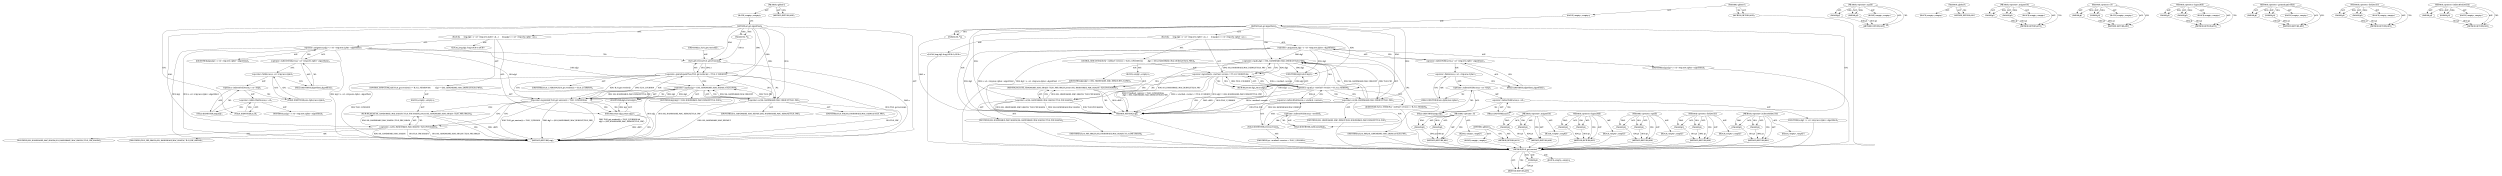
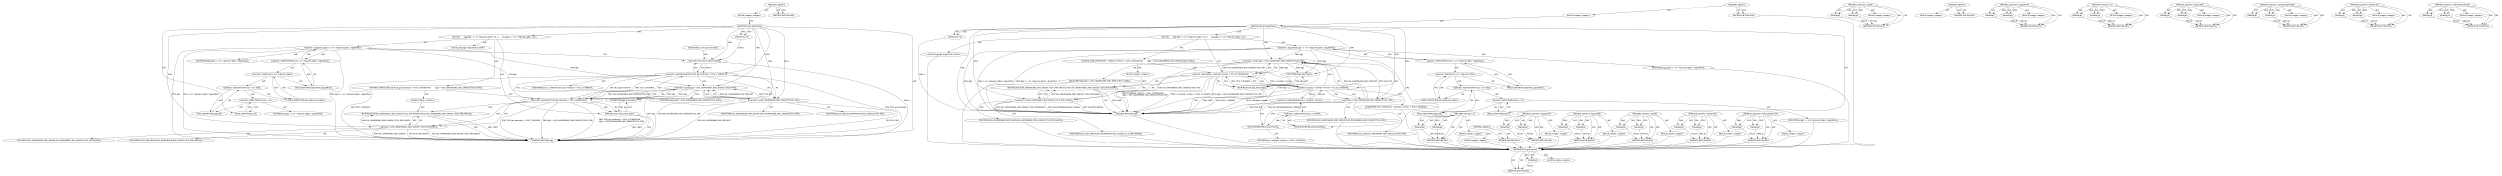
edge "(<operator>.indirectFieldAccess,s->method->version)" -> "(<operator>.equals,s->method->version == TLS1_2_VERSION)": label "CFG: " -> "DDG: p2"
edge "(<operator>.indirectFieldAccess,s->method->version)" -> "(<operator>.indirectFieldAccess,s->method)": added, label "AST:"
